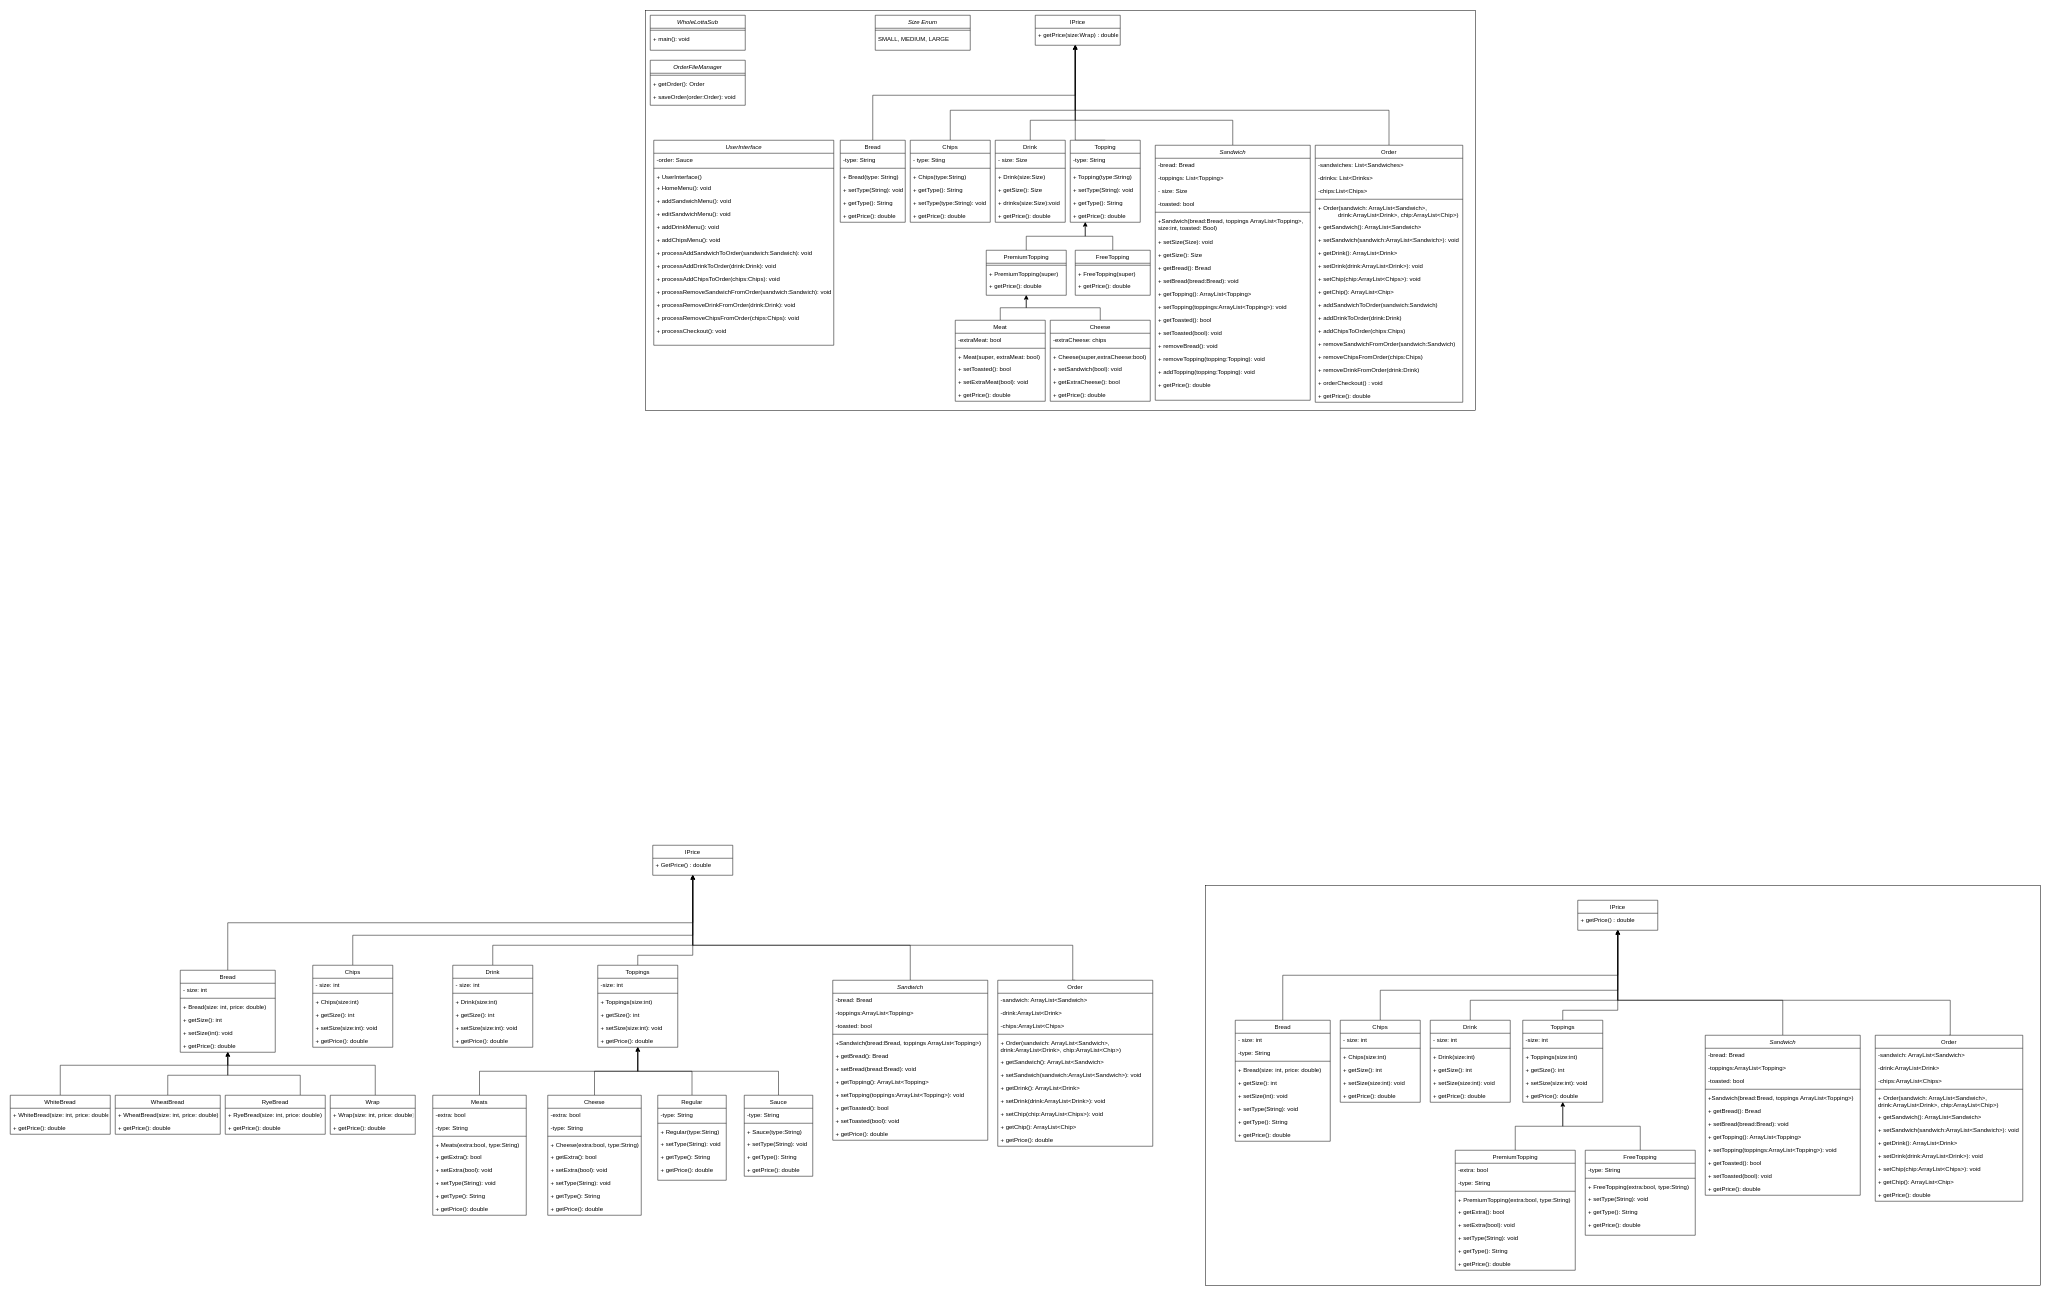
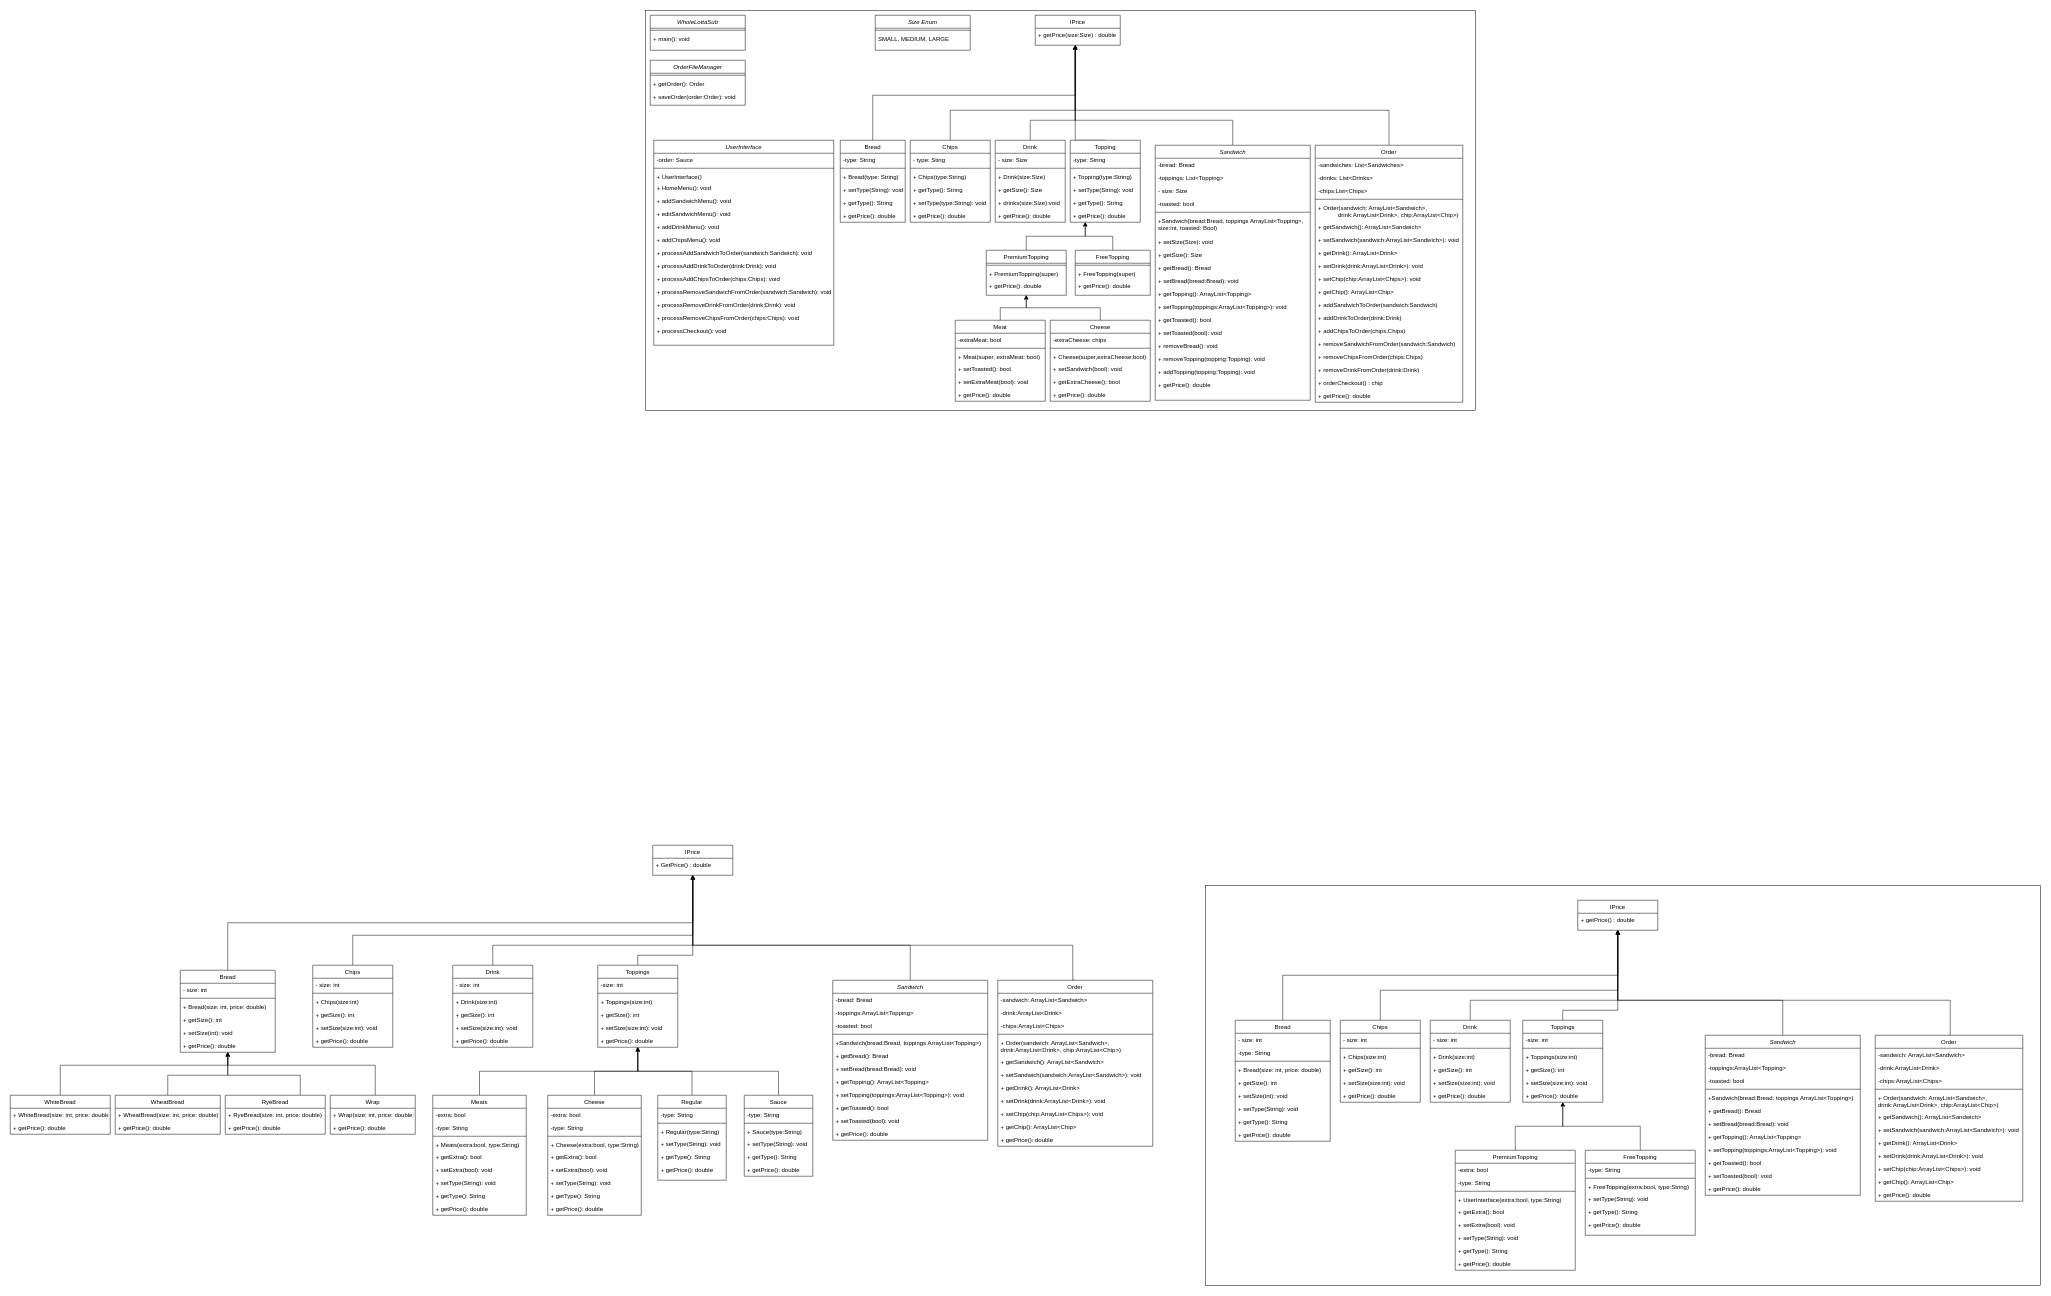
node "+ getPrice(size:Wrap) : double": label "+ getPrice(size:Wrap) : double" -> "+ getPrice(size:Size) : double"
node "+ orderCheckout() : void": label "+ orderCheckout() : void" -> "+ orderCheckout() : chip"
node "+ PremiumTopping(extra:bool, type:String)": label "+ PremiumTopping(extra:bool, type:String)" -> "+ UserInterface(extra:bool, type:String)"
